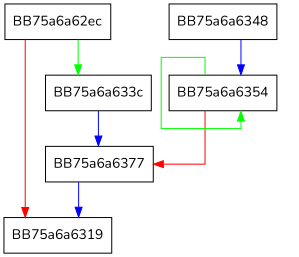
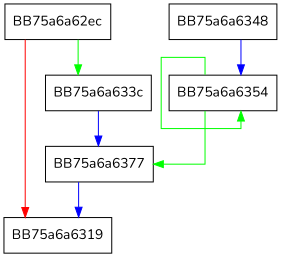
edge "BB75a6a6354" -> "BB75a6a6377": color red -> green
